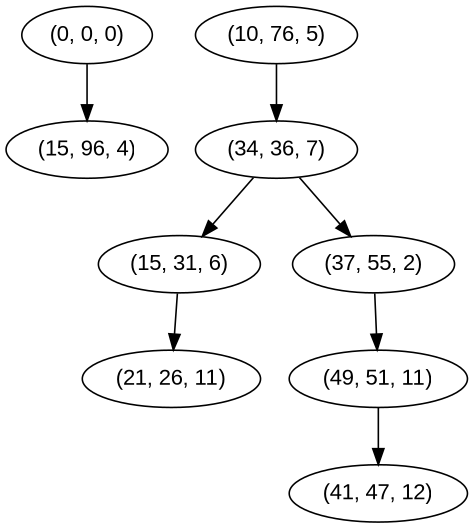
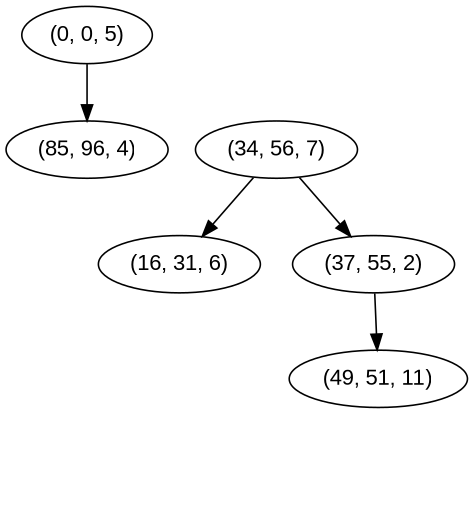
node "(0, 0, 0)": label "(0, 0, 0)" -> "(0, 0, 5)"
node "(10, 76, 5)": removed
node "(15, 96, 4)": label "(15, 96, 4)" -> "(85, 96, 4)"
node "(34, 36, 7)": label "(34, 36, 7)" -> "(34, 56, 7)"
node "(15, 31, 6)": label "(15, 31, 6)" -> "(16, 31, 6)"
node "(21, 26, 11)": removed
node "(41, 47, 12)": removed
